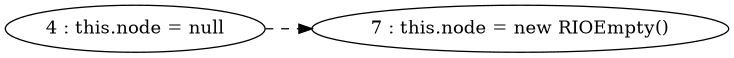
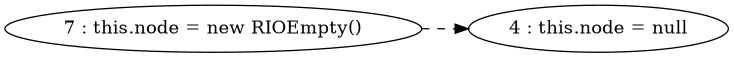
edge "4 : this.node = null" -> "7 : this.node = new RIOEmpty()": reversed
